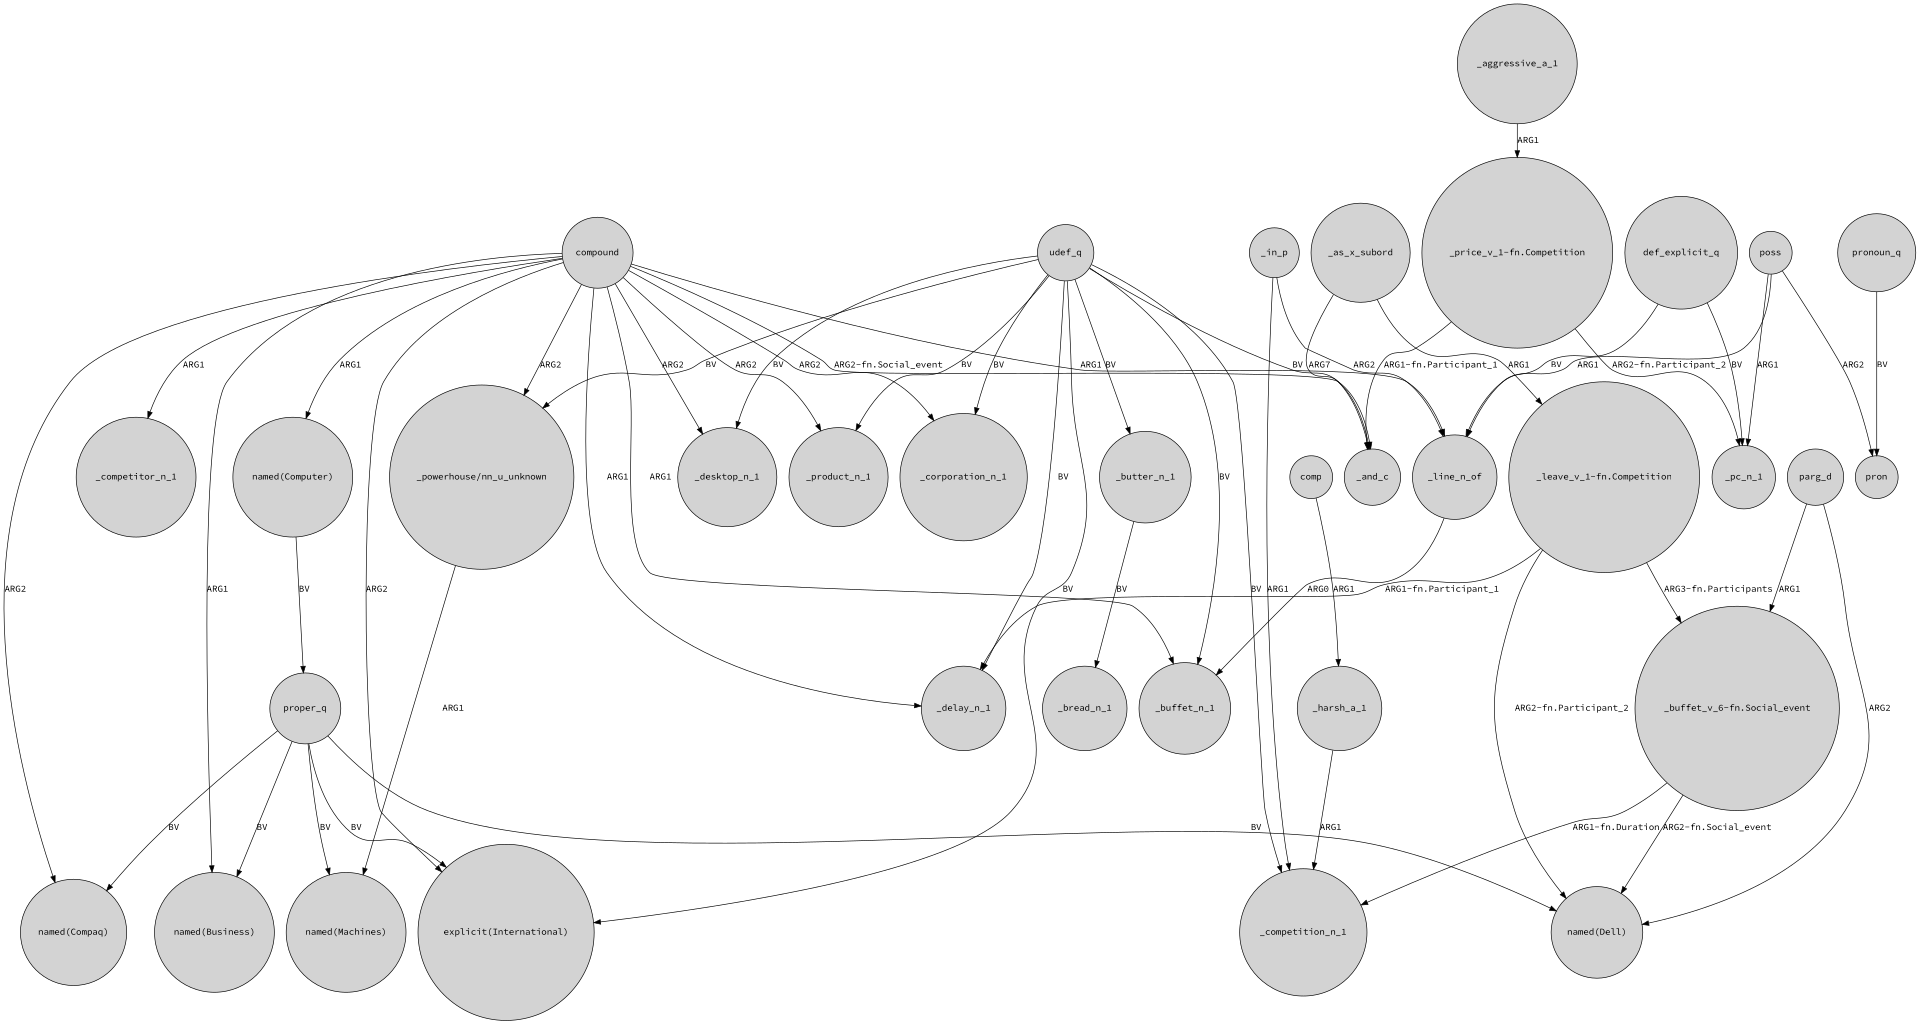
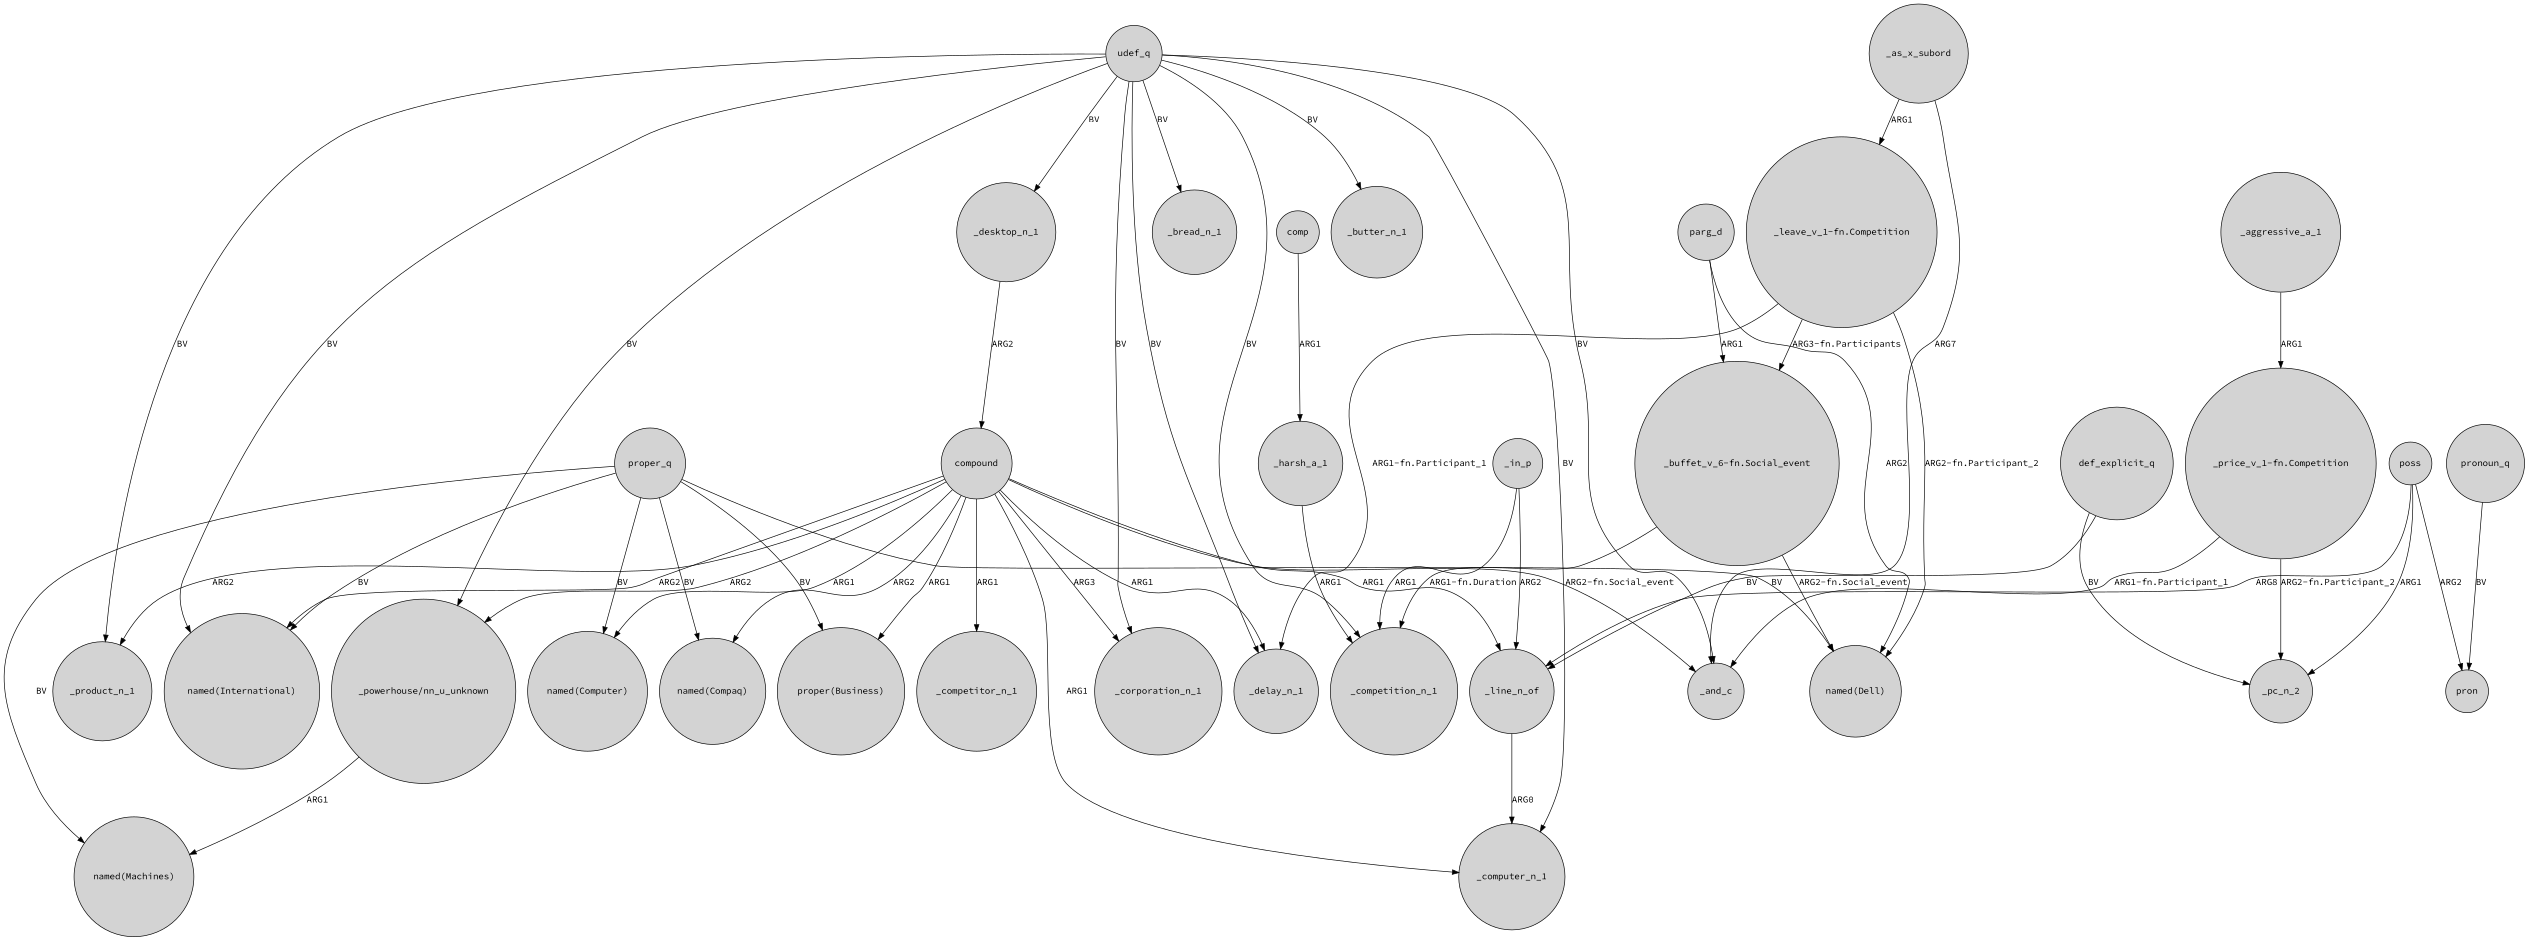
edge "compound" -> "_desktop_n_1": reversed
edge "compound" -> "_corporation_n_1": label "ARG2" -> "ARG3"
edge "poss" -> "_line_n_of": label "ARG1" -> "ARG8"
node "_pc_n_1": label "_pc_n_1" -> "_pc_n_2"
edge "_butter_n_1" -> "_bread_n_1": now "udef_q" -> "_bread_n_1"
edge "named(Computer)" -> "proper_q": reversed
node "_buffet_n_1": label "_buffet_n_1" -> "_computer_n_1"
node "named(Business)": label "named(Business)" -> "proper(Business)"
node "explicit(International)": label "explicit(International)" -> "named(International)"
